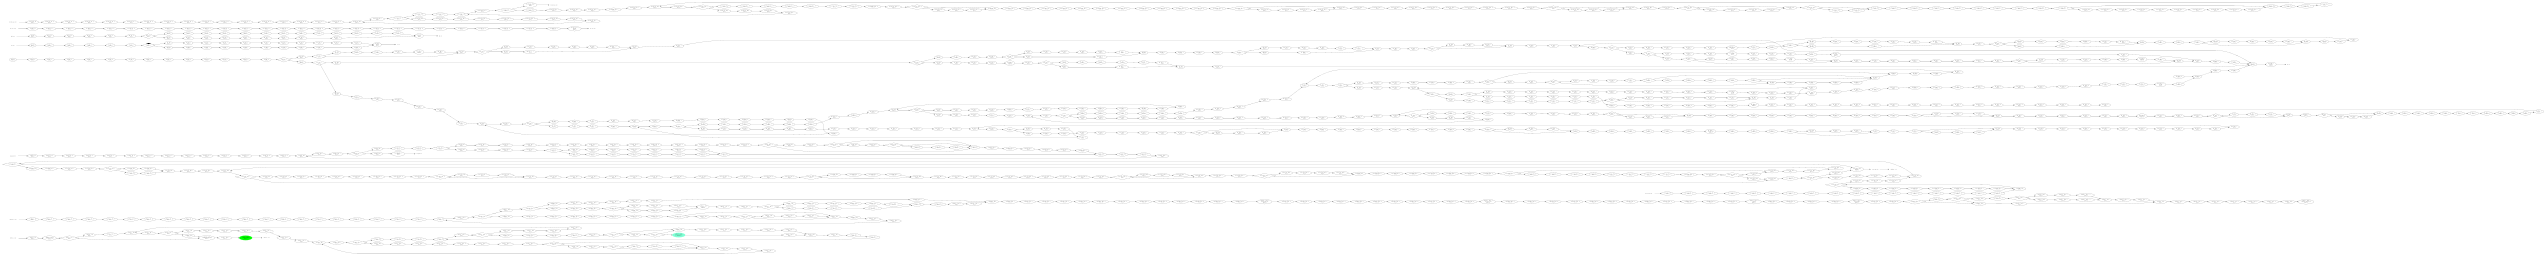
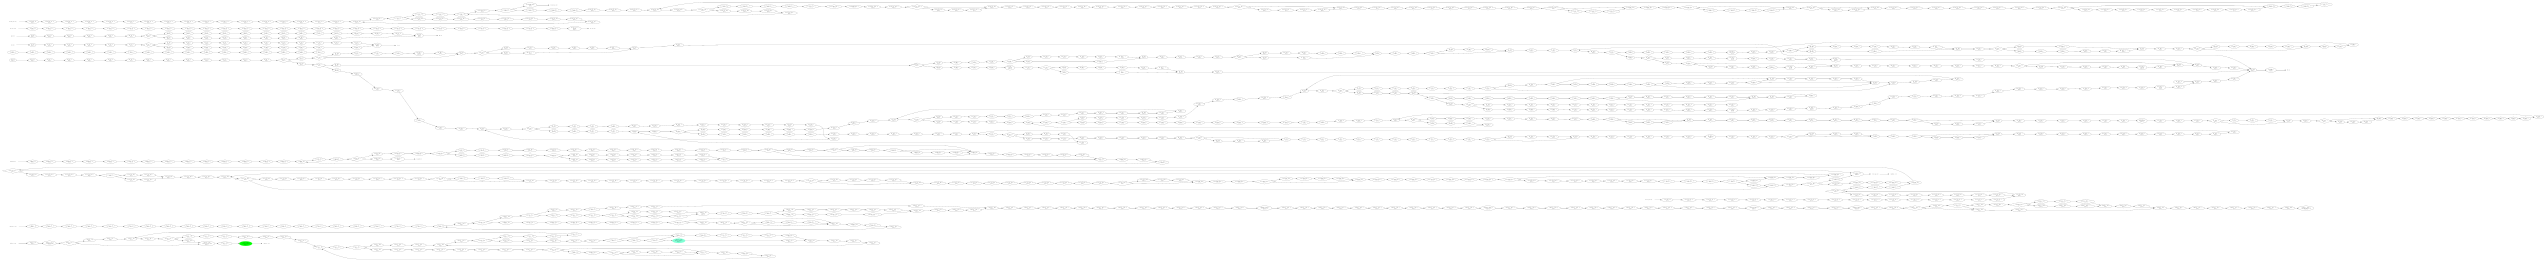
node "diff__bb532__13 CALL diff WCET=13": removed
